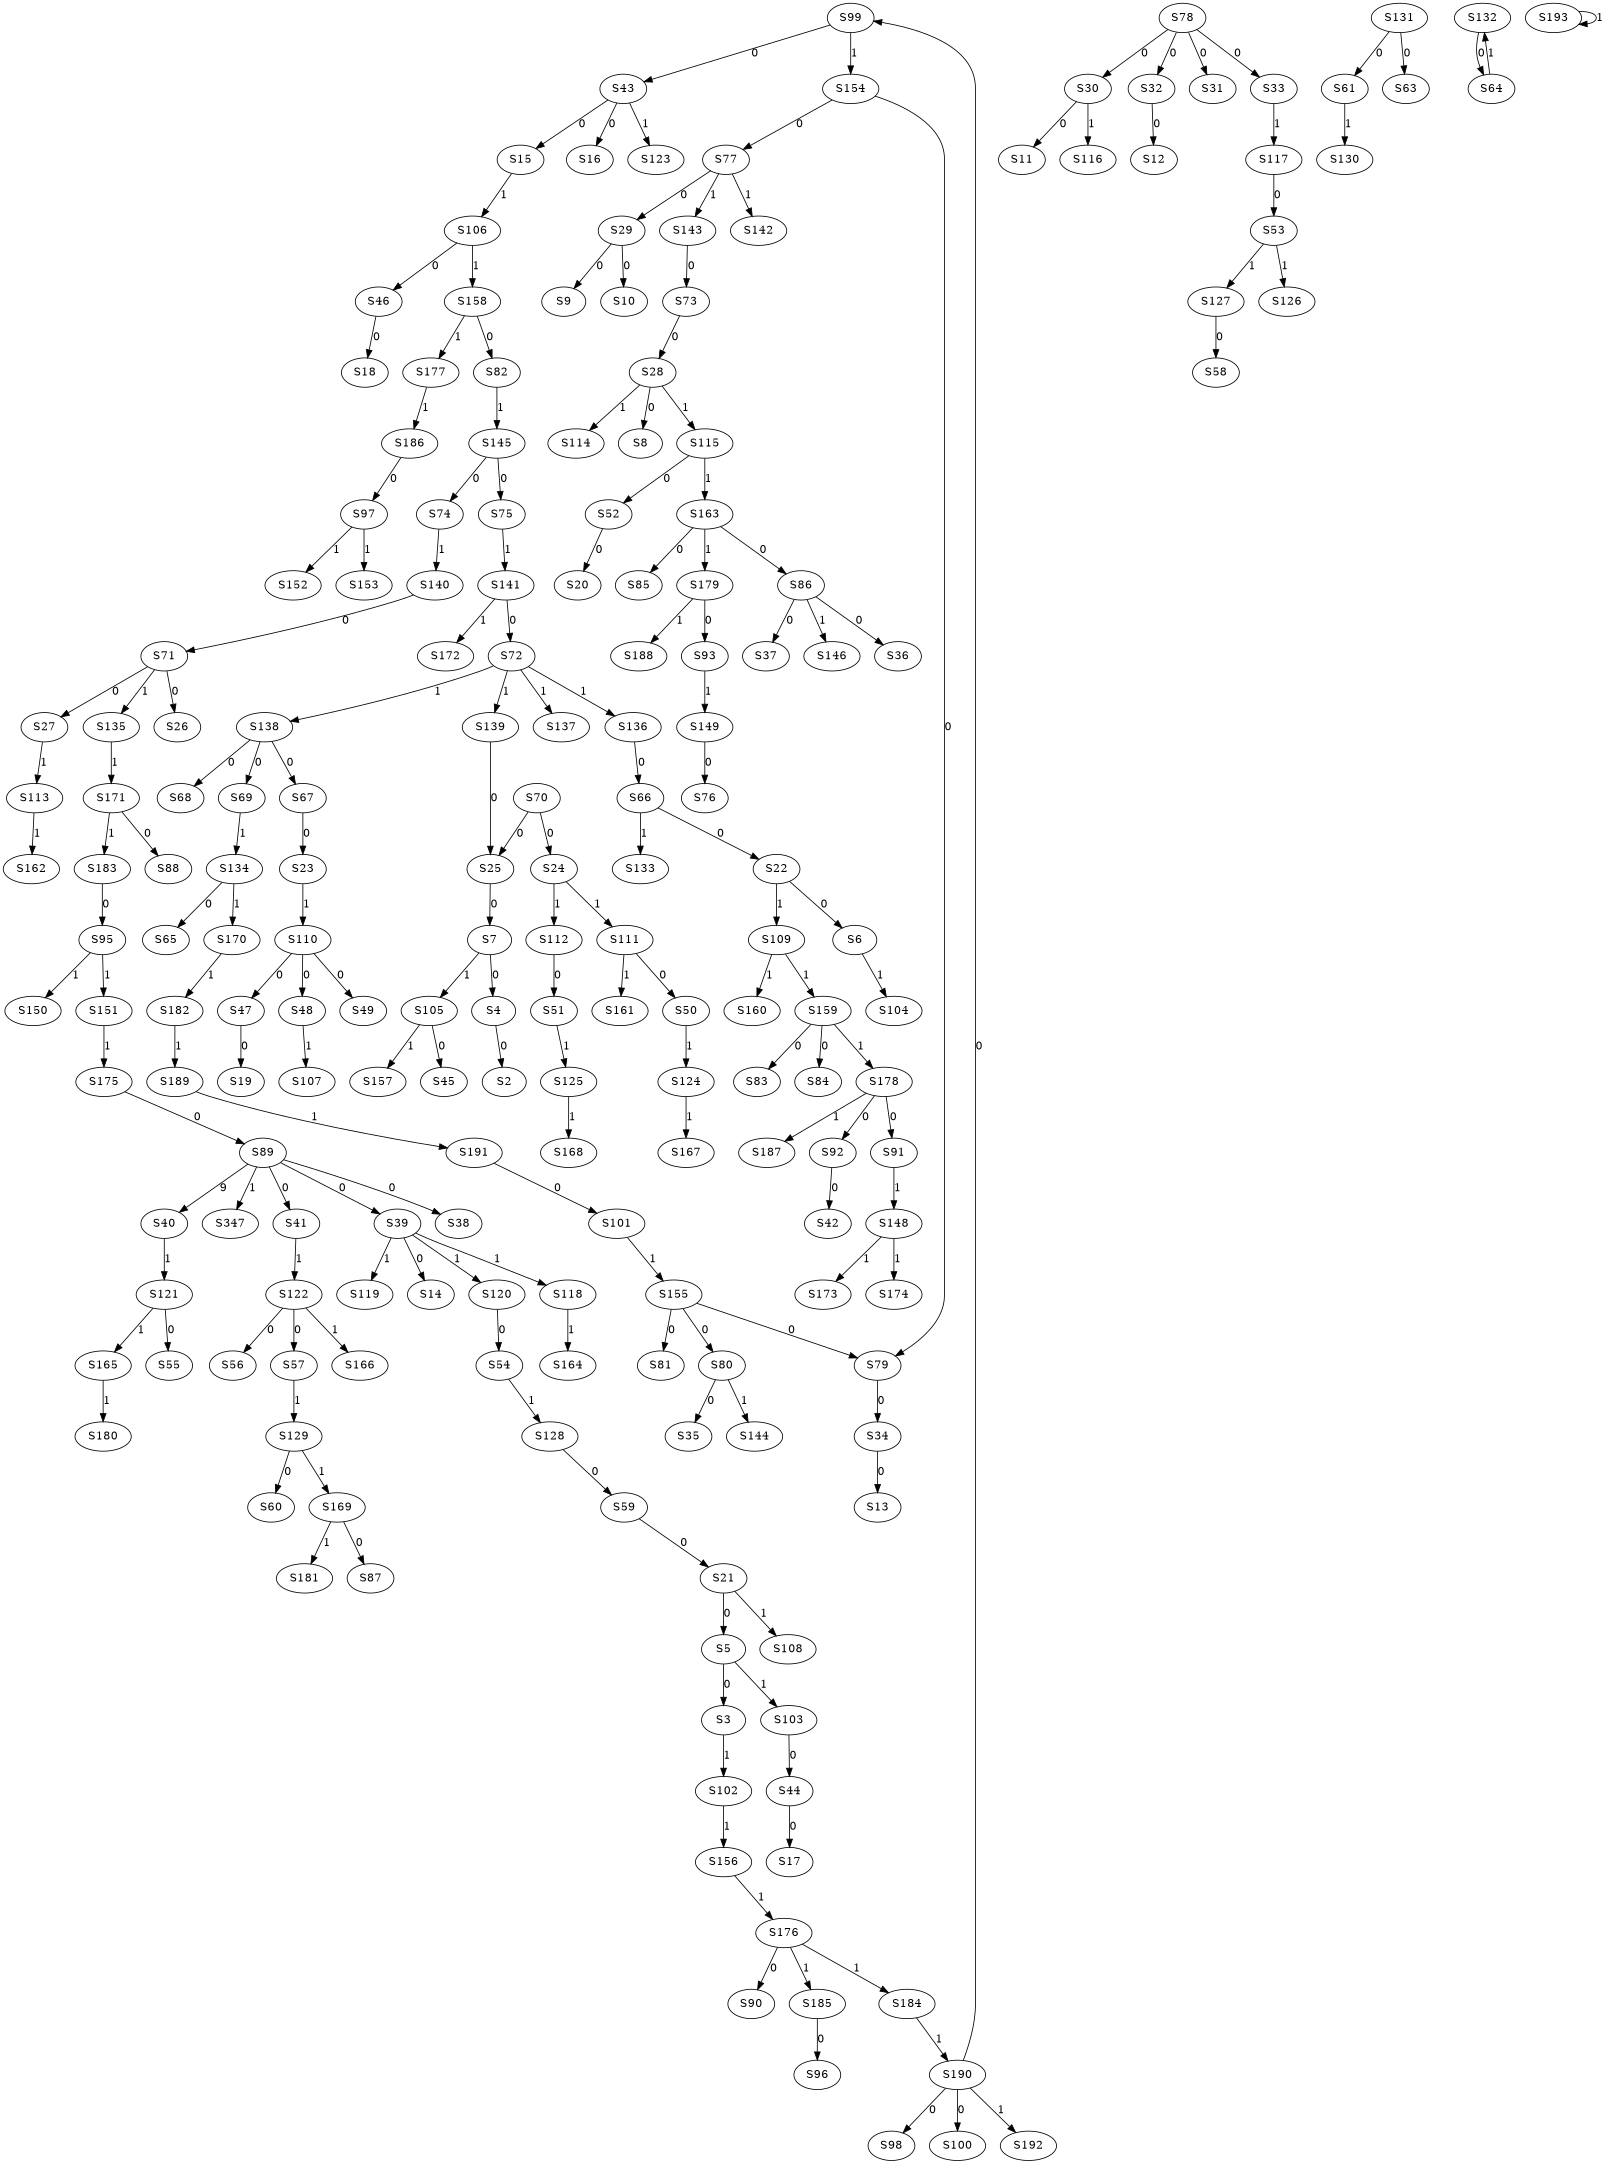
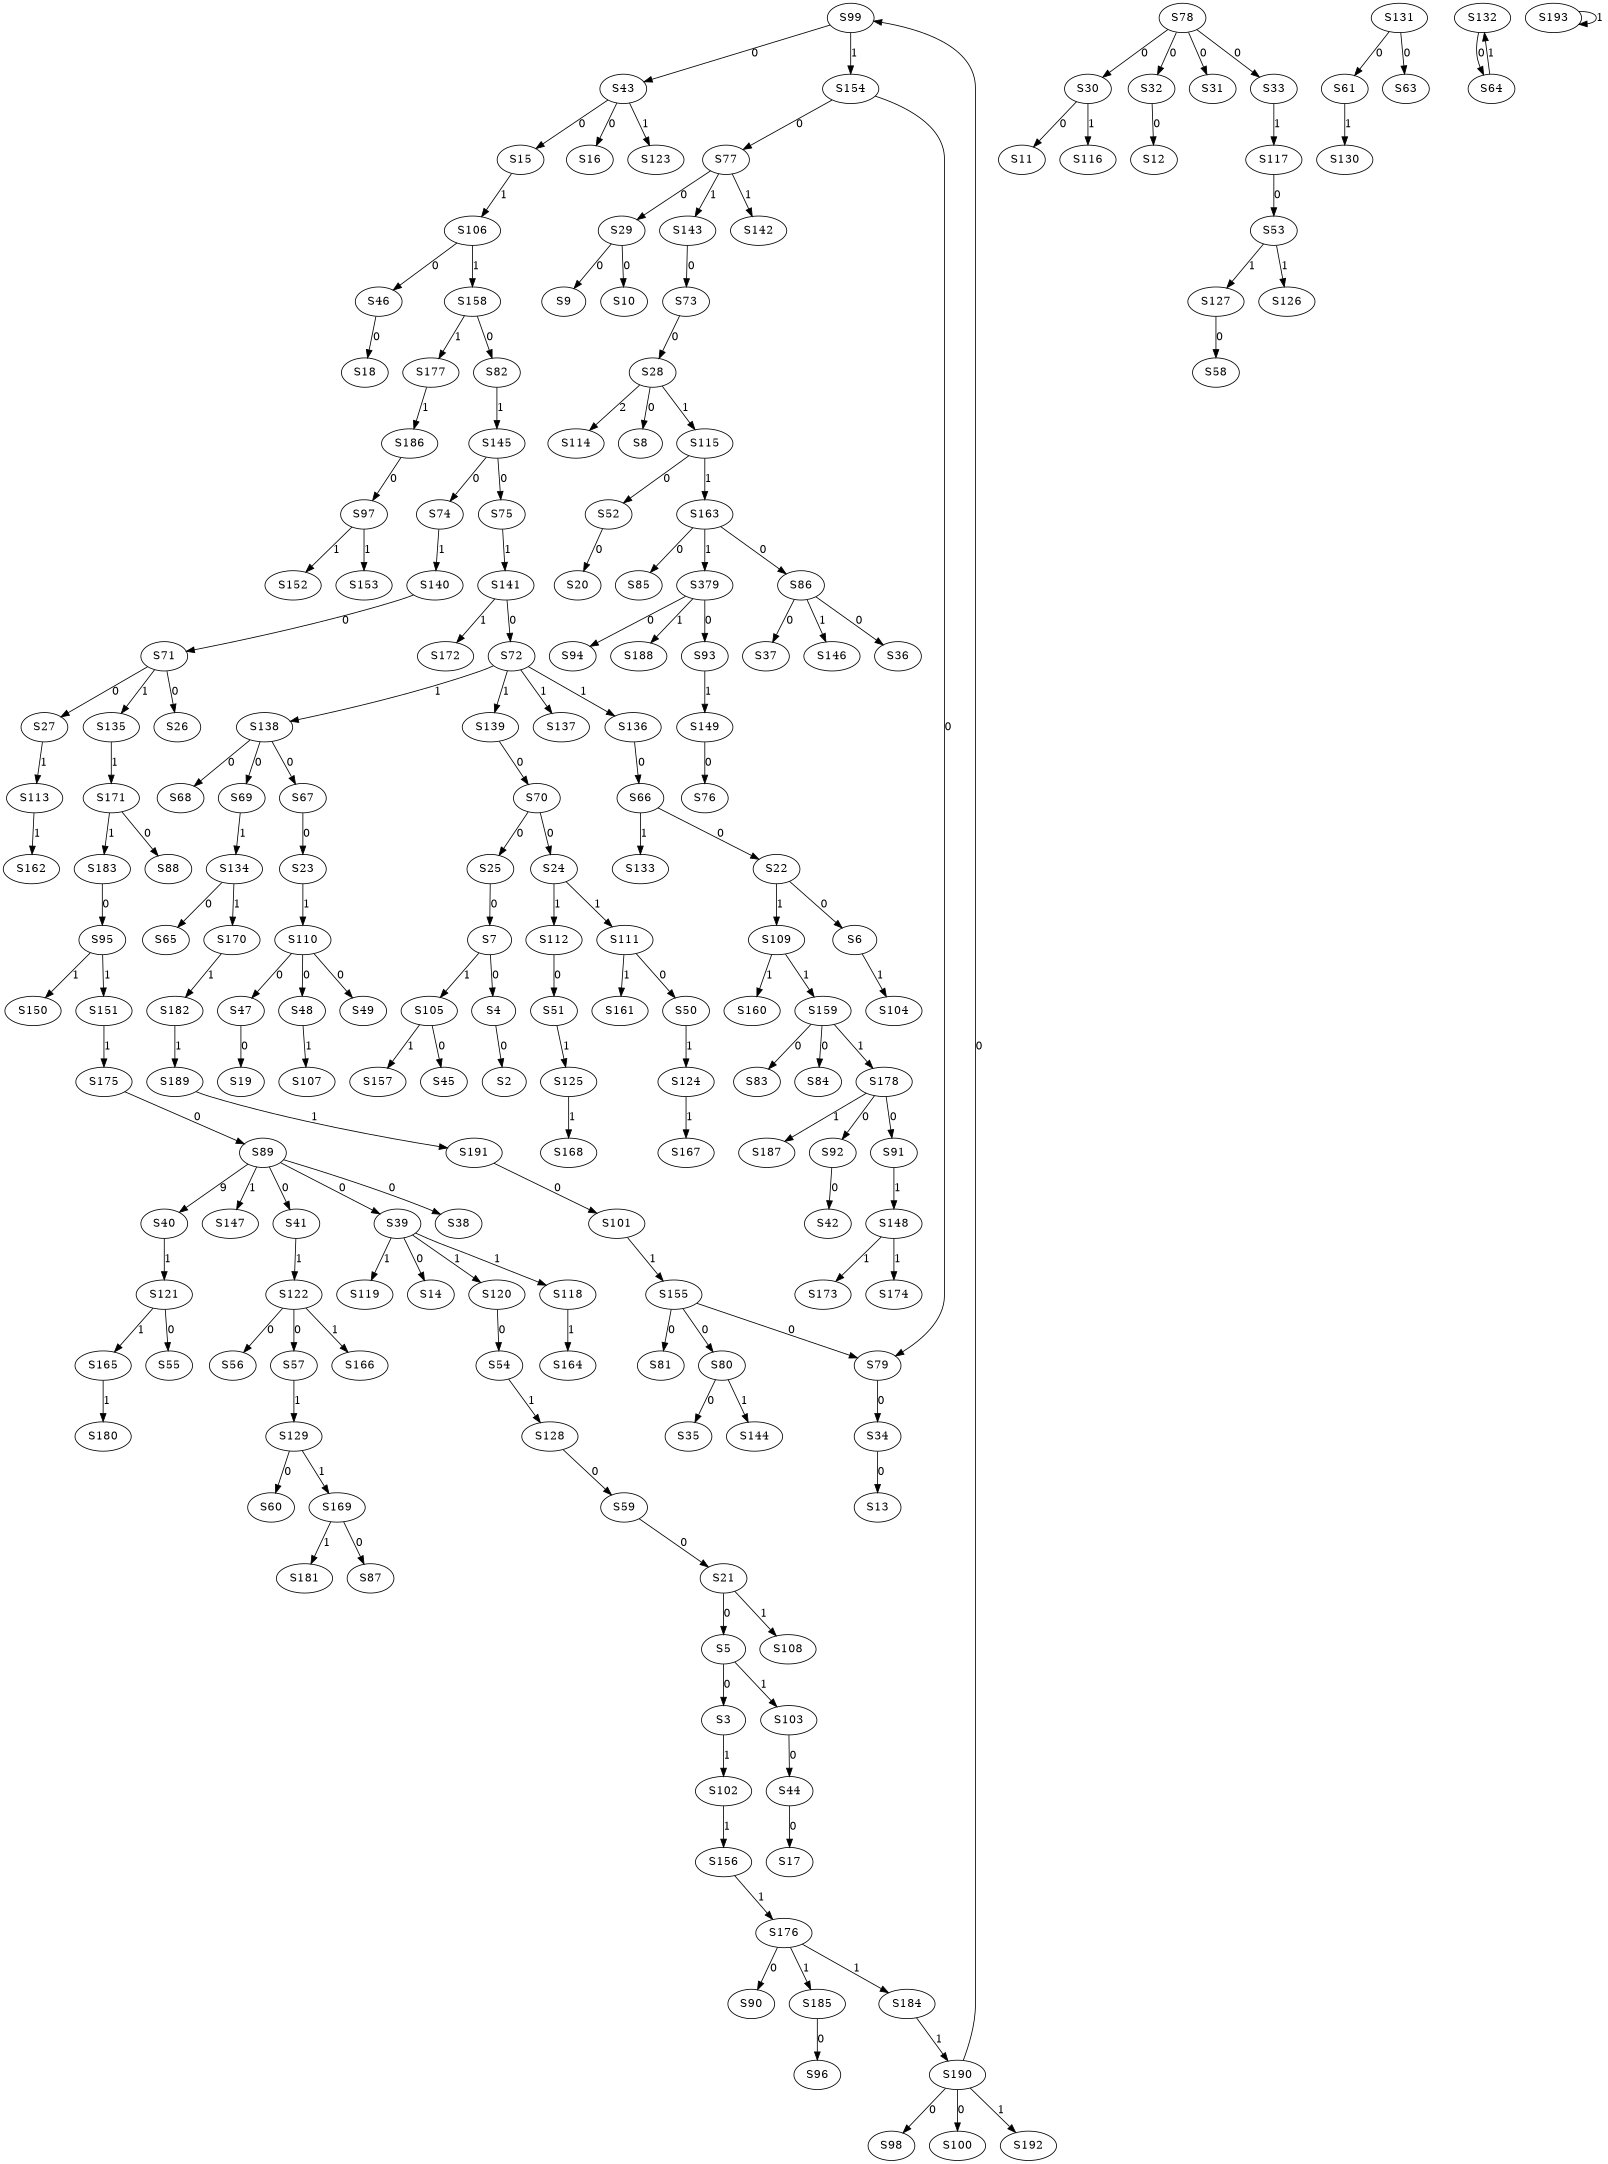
edge "S28" -> "S114": label "1" -> "2"
node "S179": label "S179" -> "S379"
node "S94": added
edge "S139" -> "S25": now "S139" -> "S70"
node "S347": label "S347" -> "S147"
